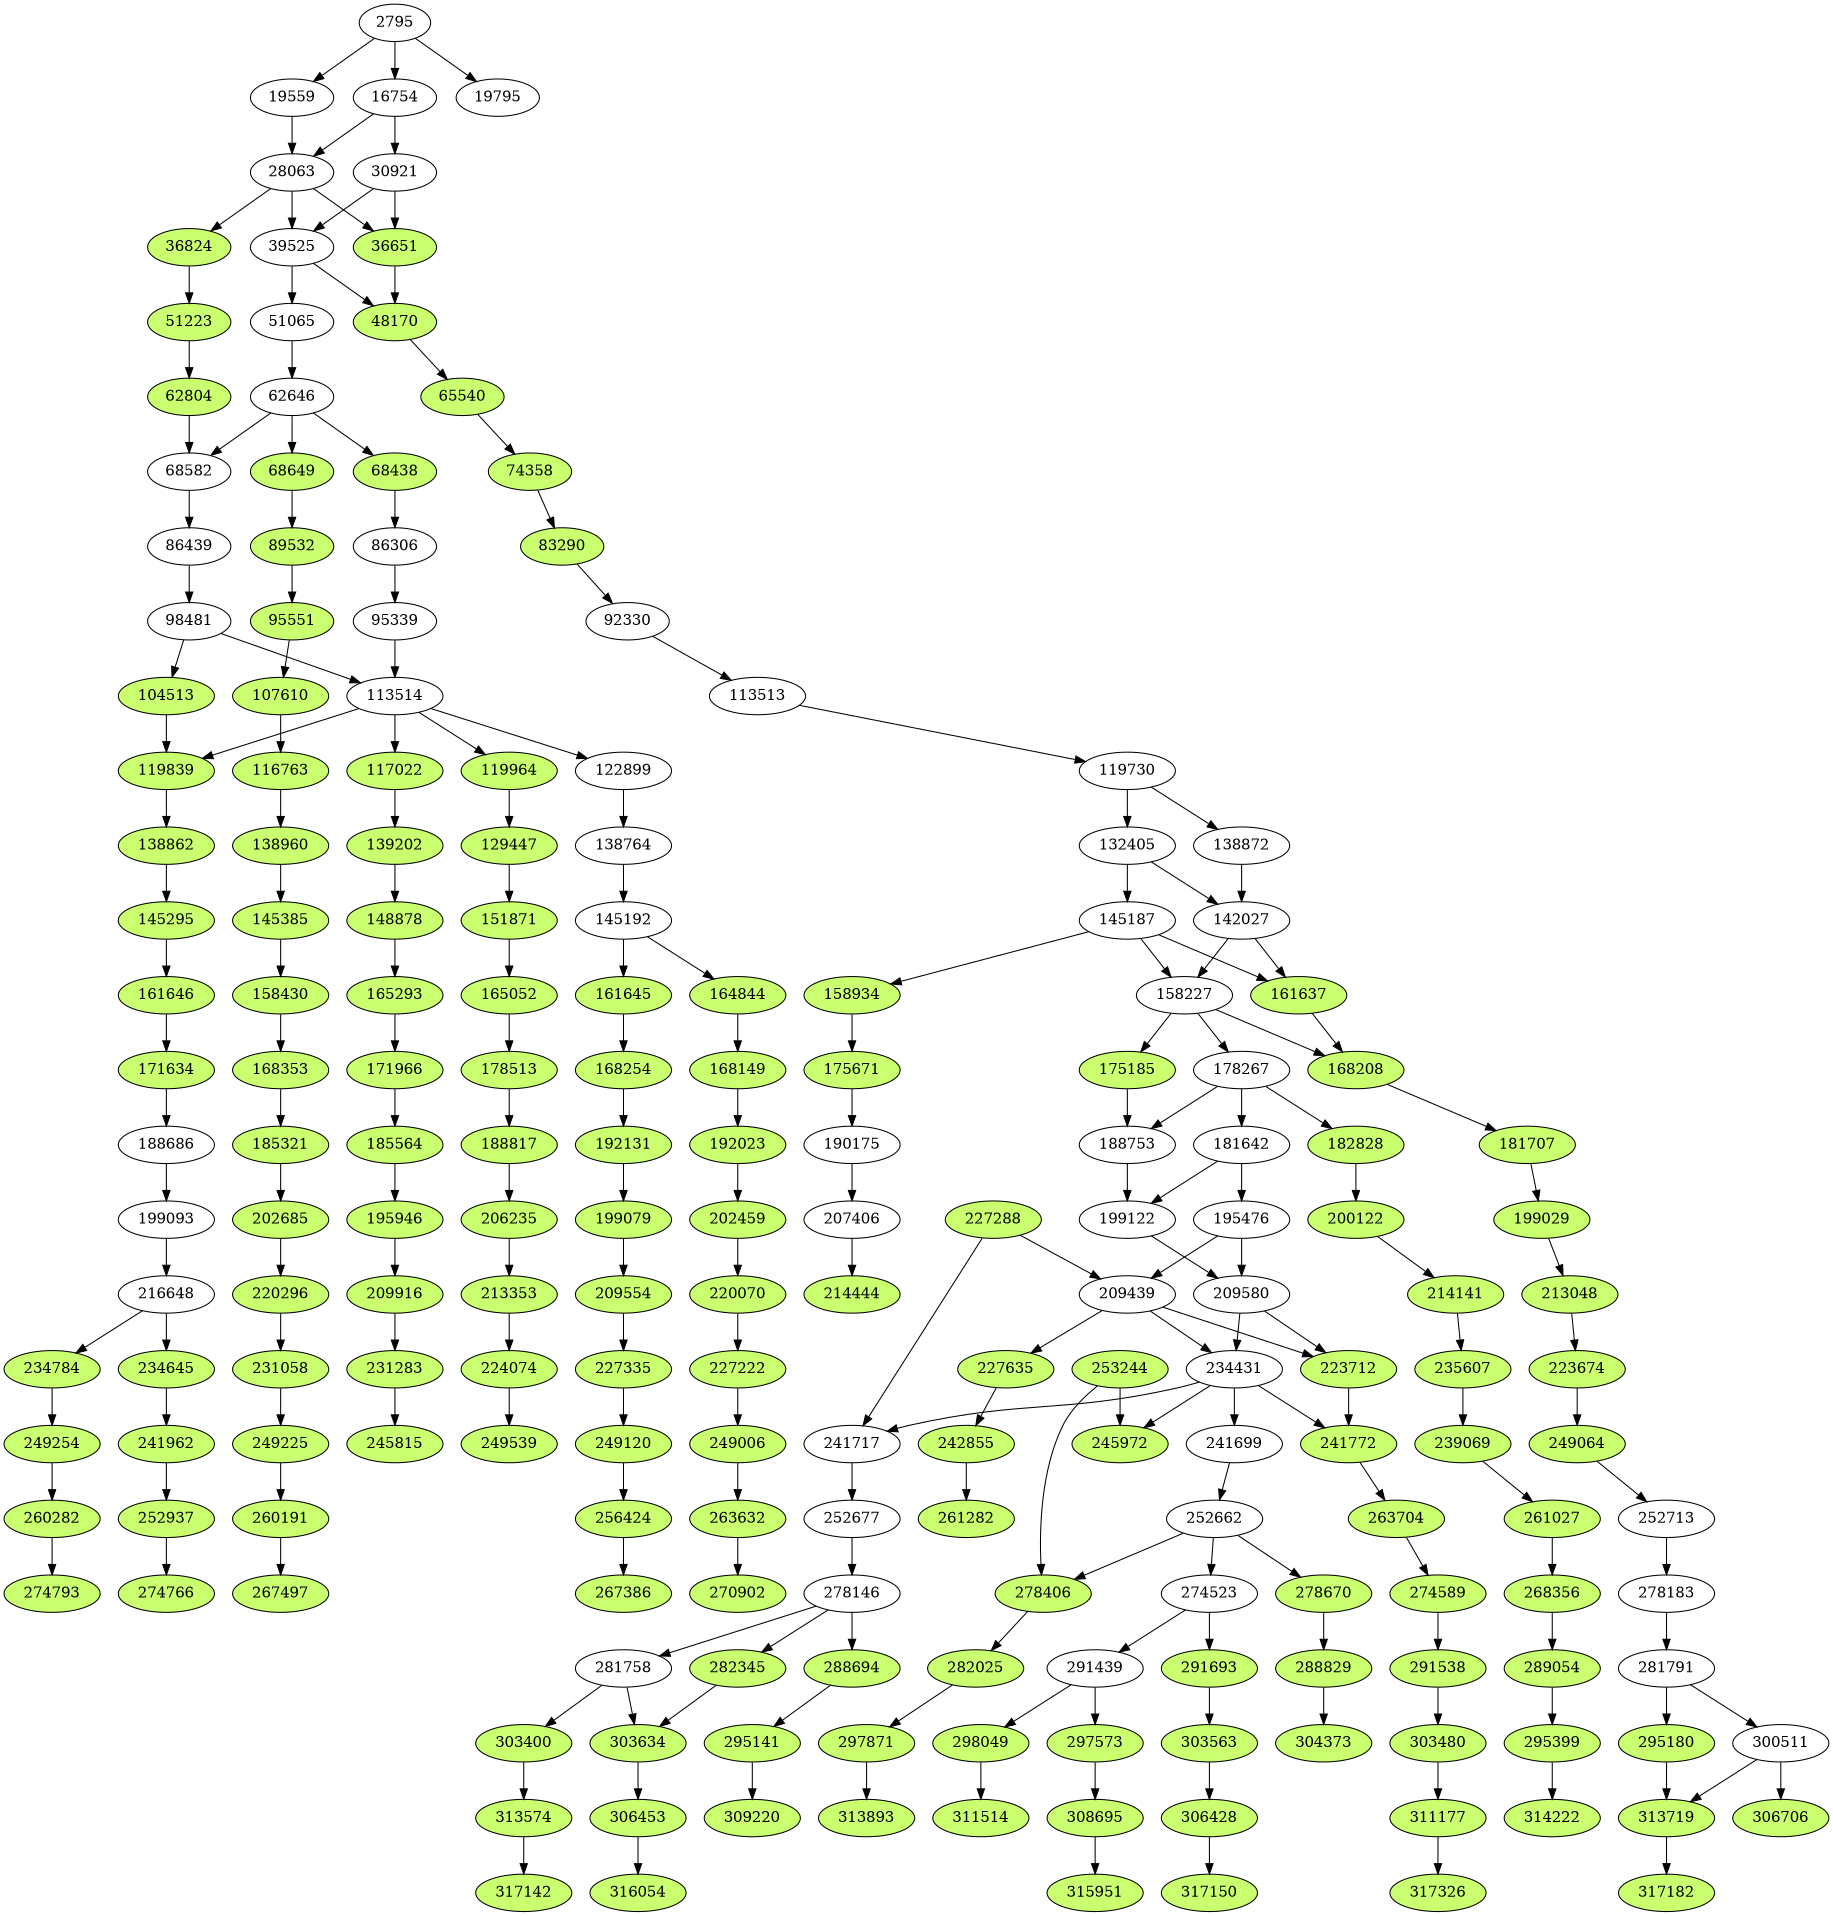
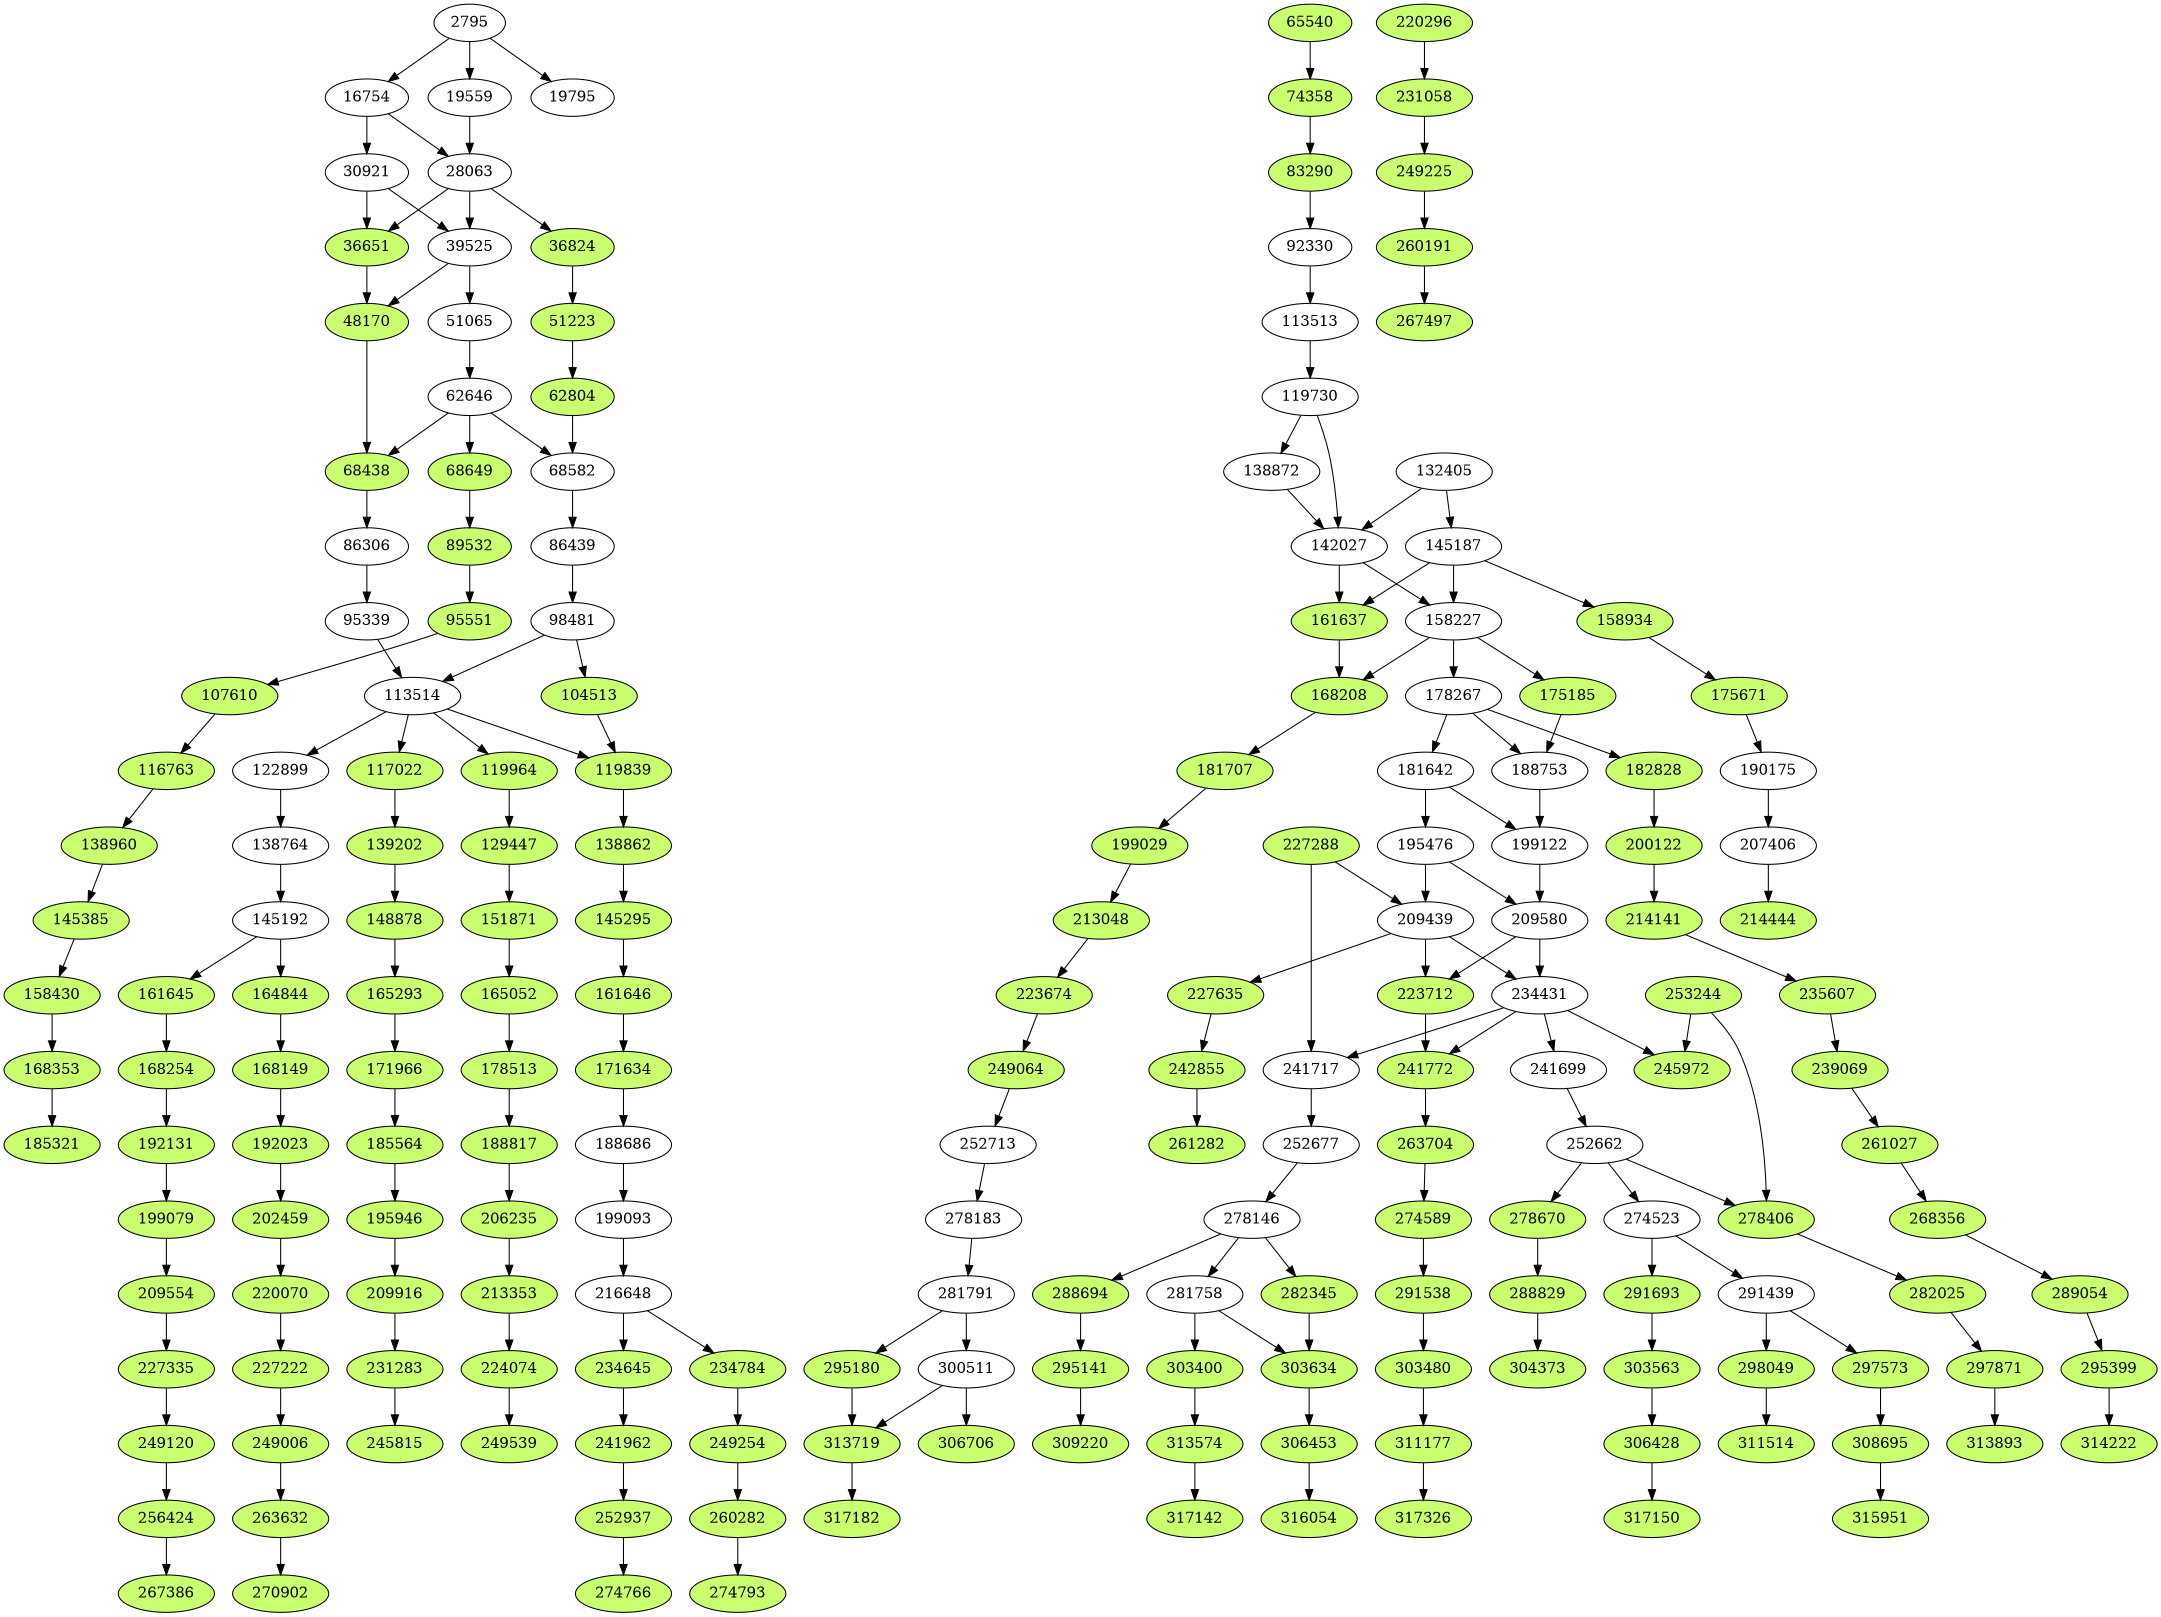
edge "48170" -> "65540": now "48170" -> "68438"
edge "119730" -> "132405": now "119730" -> "142027"
node "202685": removed
